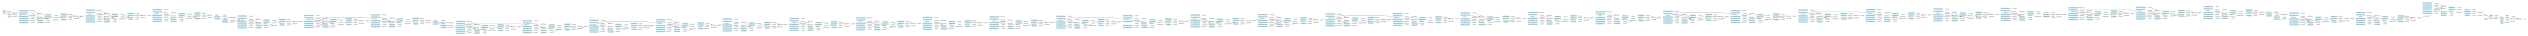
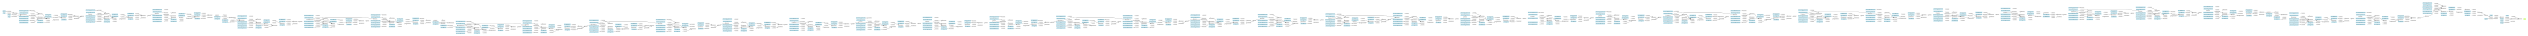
node "stages.2.blocks.16.token_mixer.dwconv_hw.bias (48)": removed
node "stages.2.blocks.10.token_mixer.dwconv_hw.bias (48)": added
